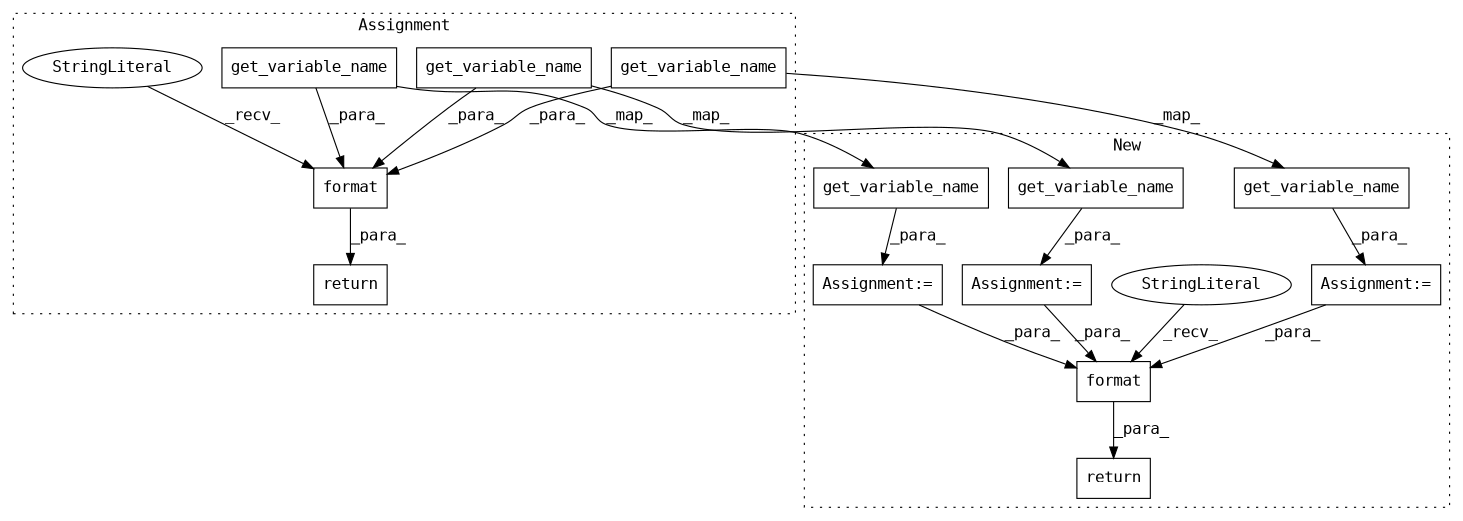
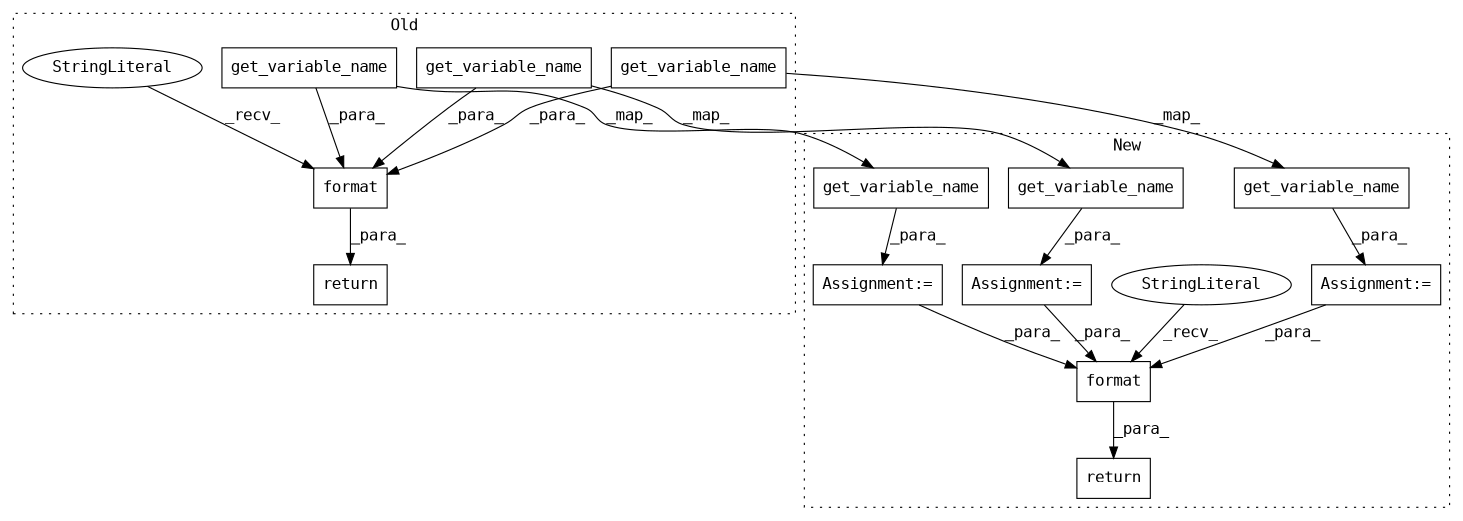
cluster "Assignment": label "Assignment" -> "Old"
